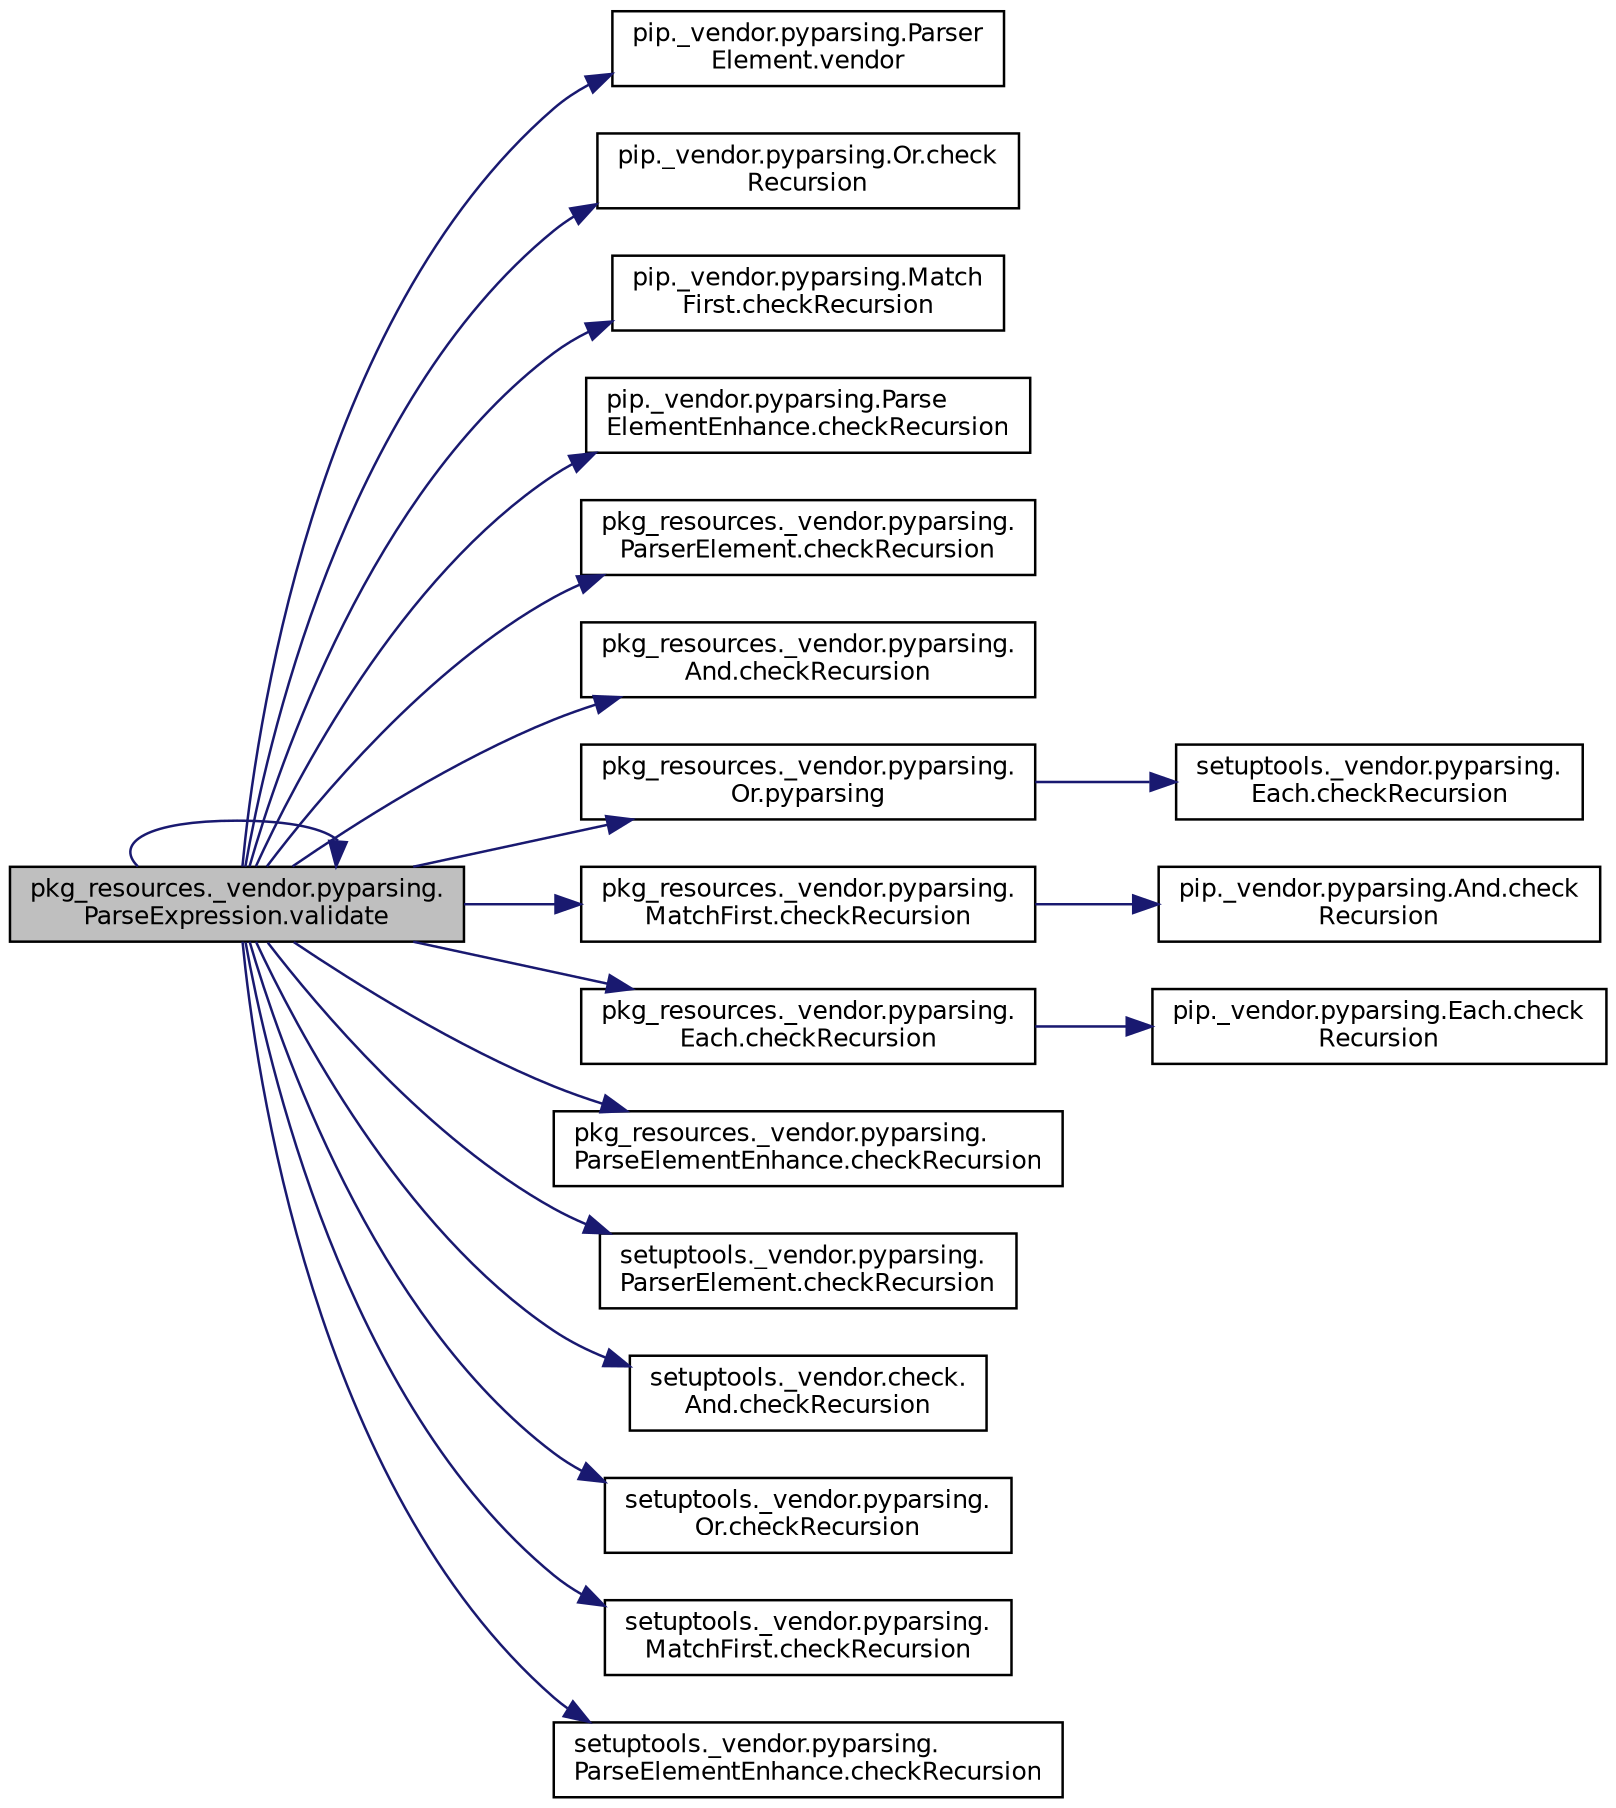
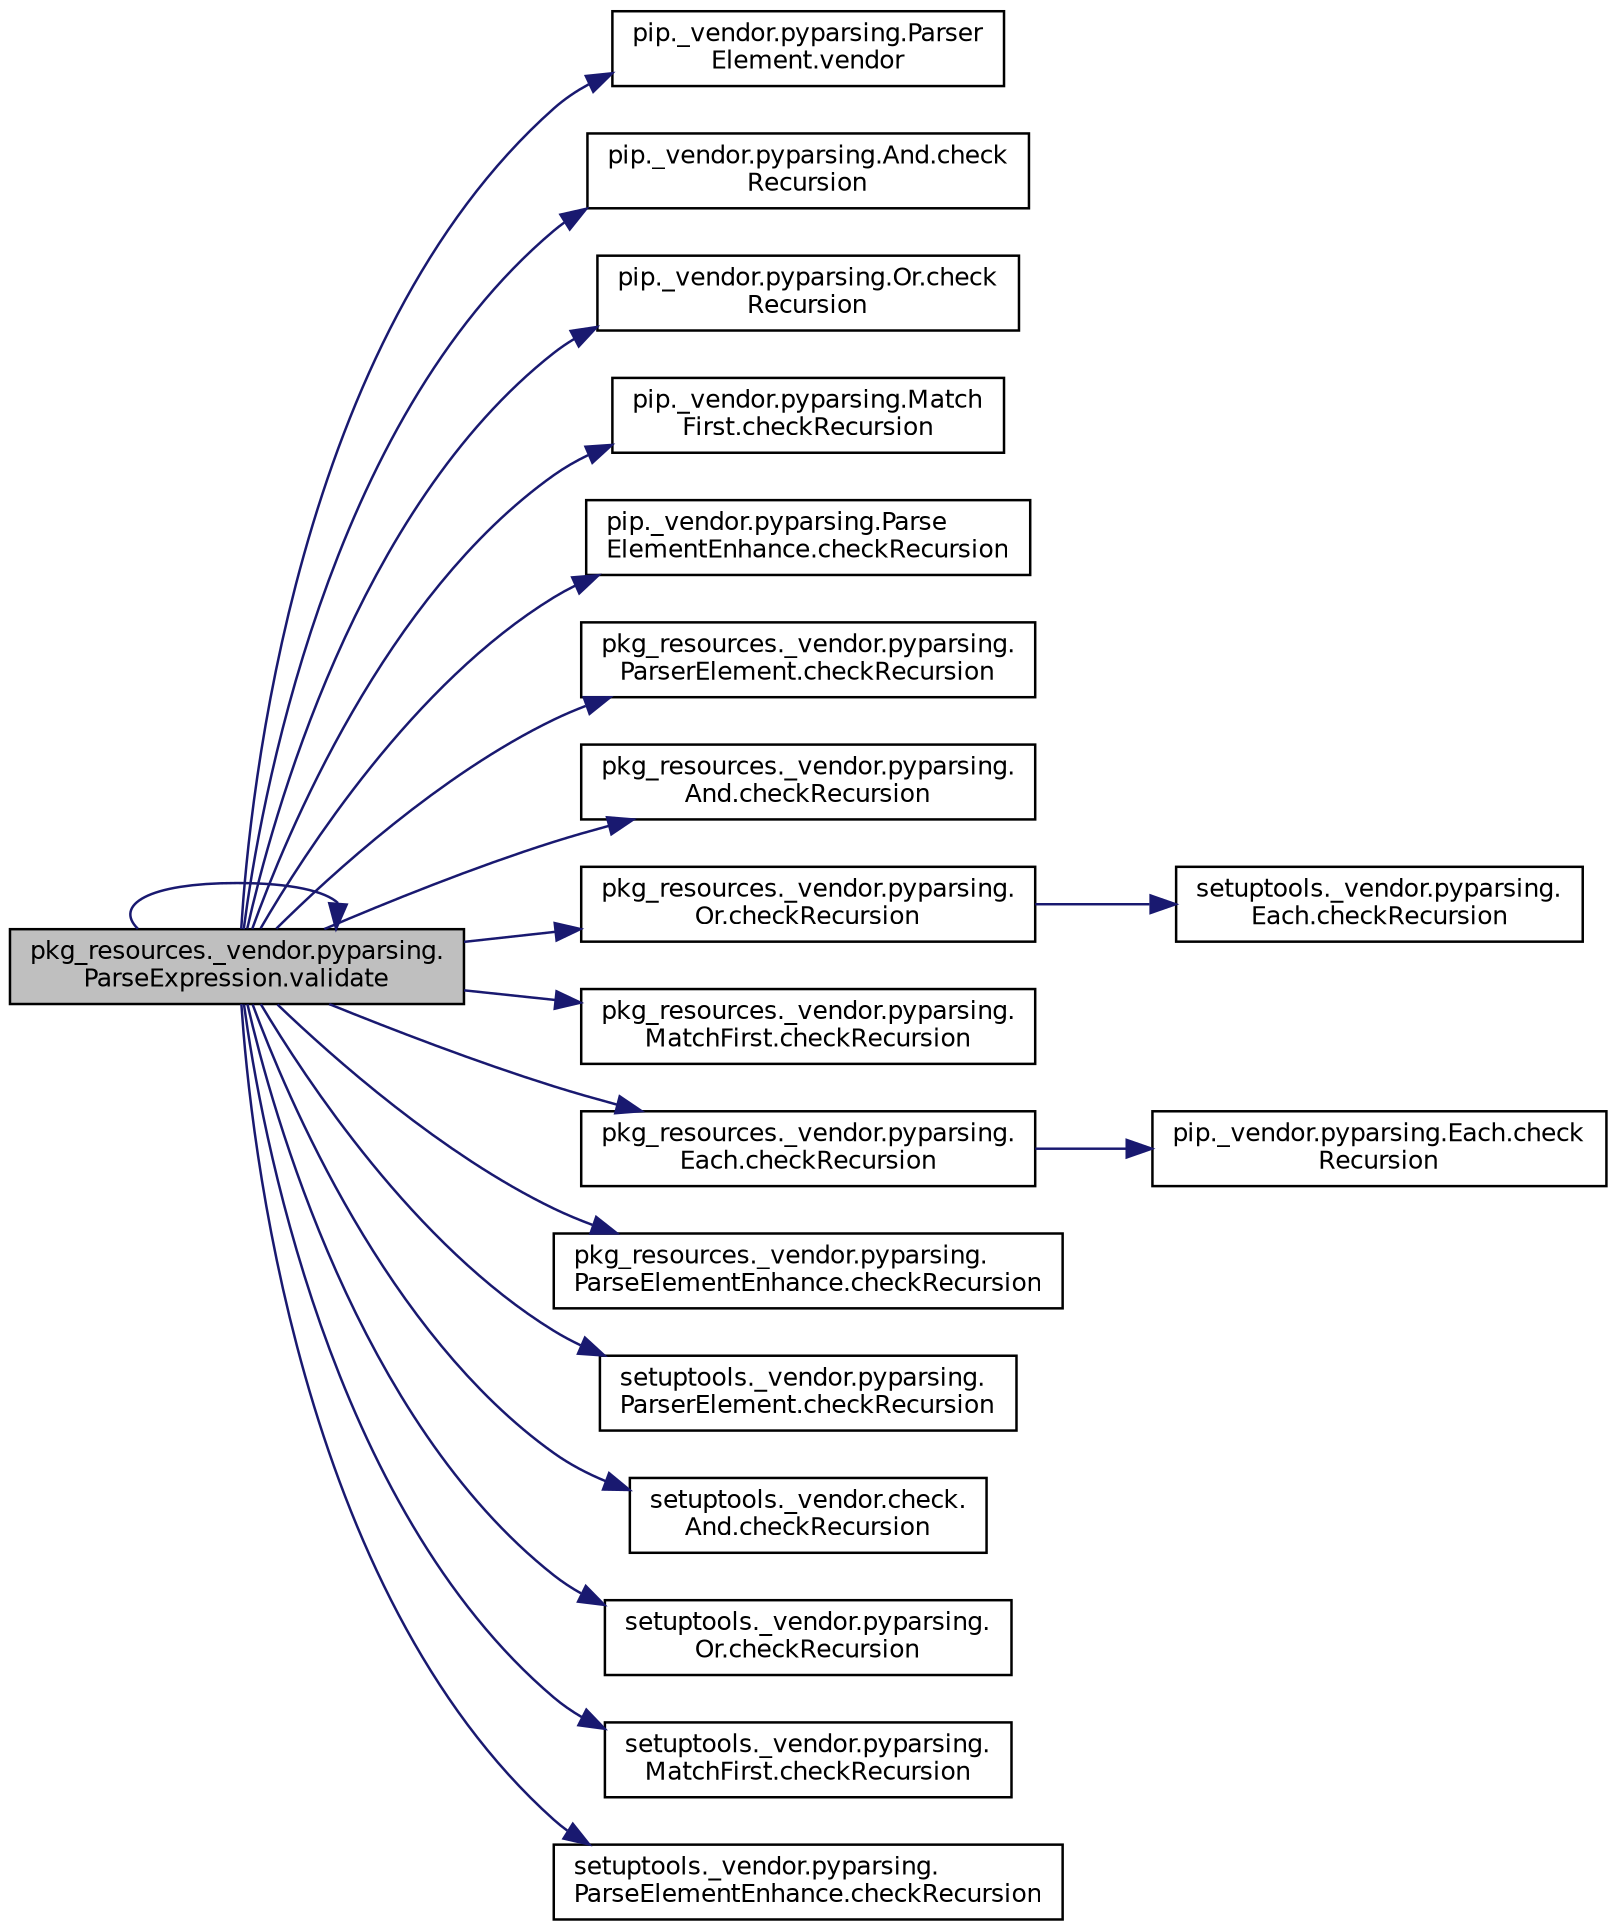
node "pkg_resources._vendor.pyparsing. Or.pyparsing": label "pkg_resources._vendor.pyparsing. Or.pyparsing" -> "pkg_resources._vendor.pyparsing. Or.checkRecursion"
edge "pkg_resources._vendor.pyparsing. MatchFirst.checkRecursion" -> "pip._vendor.pyparsing.And.check Recursion": now "pkg_resources._vendor.pyparsing. ParseExpression.validate" -> "pip._vendor.pyparsing.And.check Recursion"
